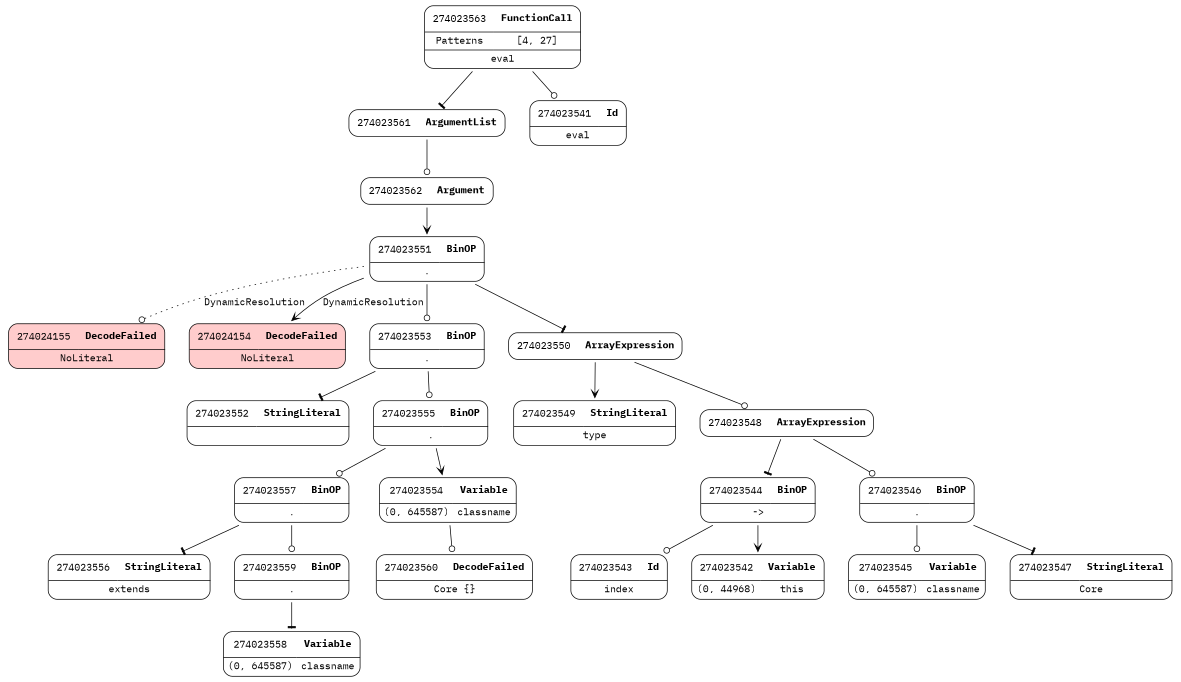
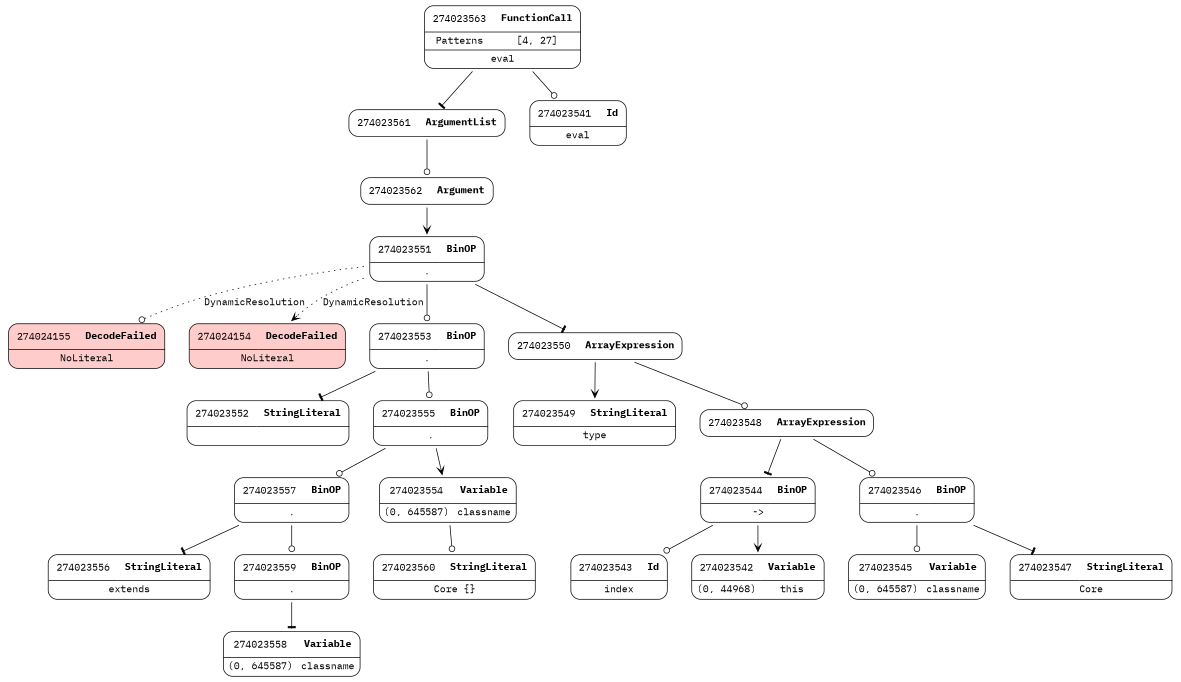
edge "274023551" -> "274024154": style solid -> dotted
node "274023560": text "DecodeFailed" -> "StringLiteral"
